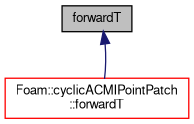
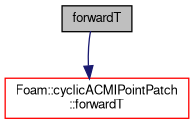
edge "Foam::cyclicACMIPointPatch ::forwardT" -> "forwardT": reversed
